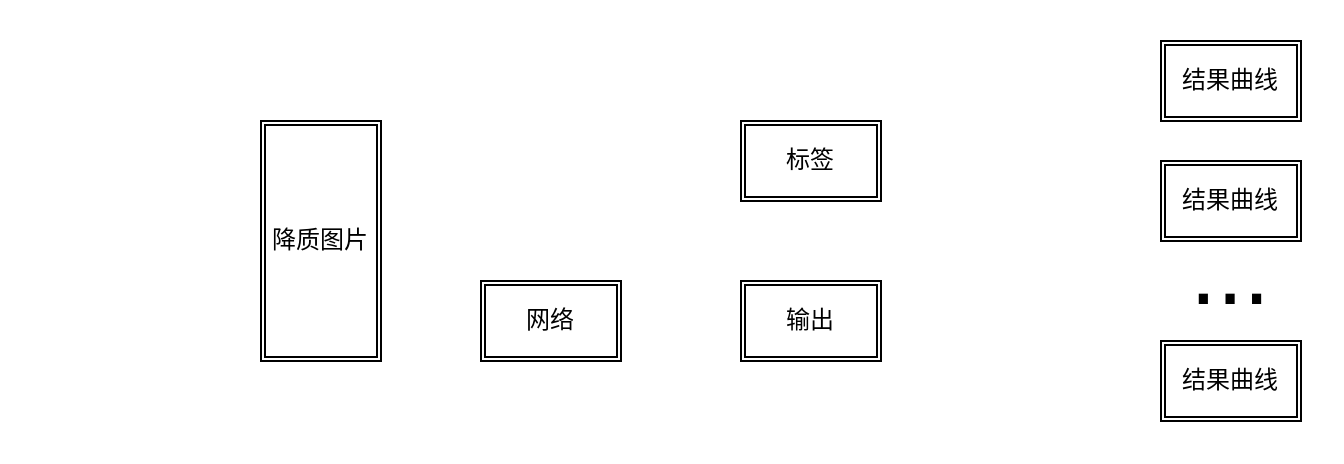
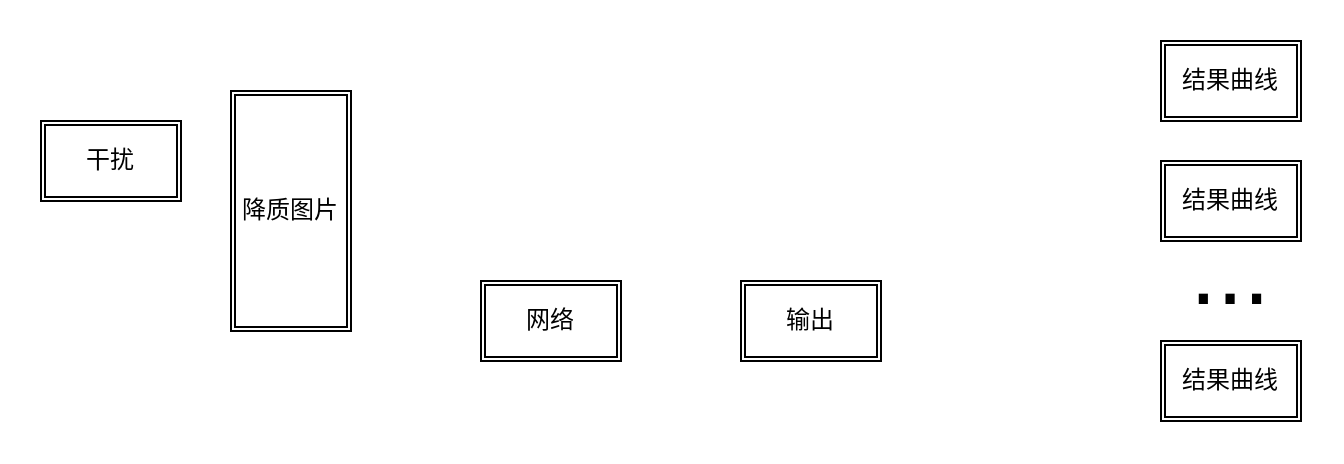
node "干扰": added
node "标签": removed
node "降质图片": moved (321, 241) -> (291, 211)
